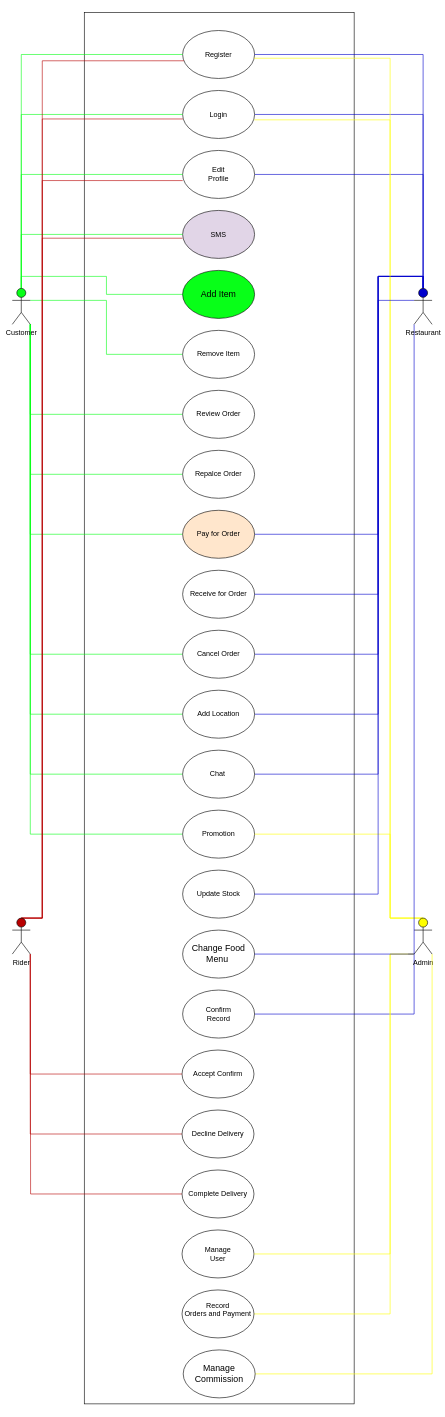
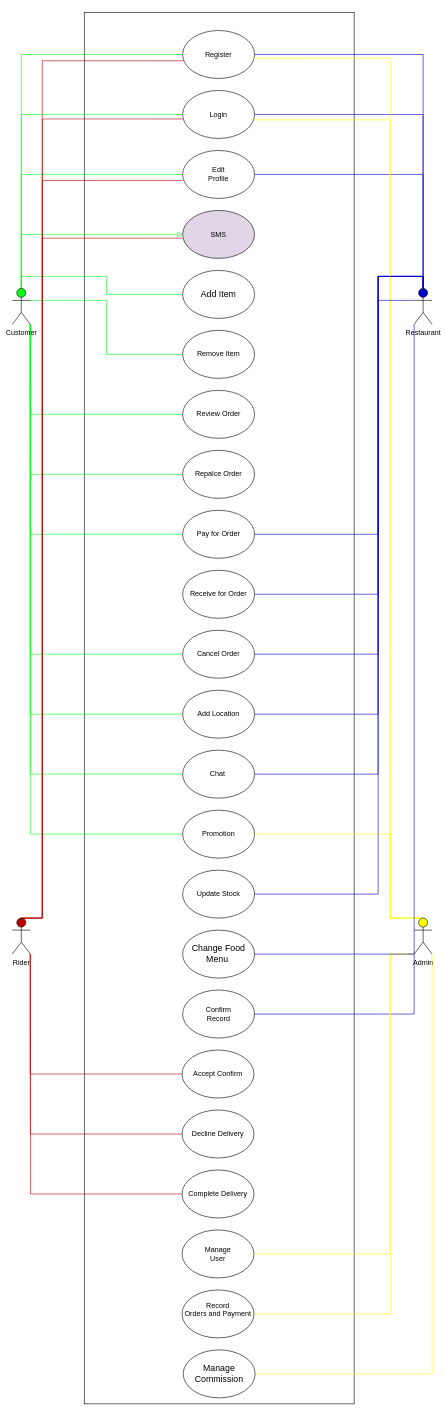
edge "SMS" -- "Customer": arrowhead none -> block
node "Add Item": fillcolor #08ff18 -> #ffffff
node "Pay for Order": fillcolor #ffe6cc -> #ffffff
